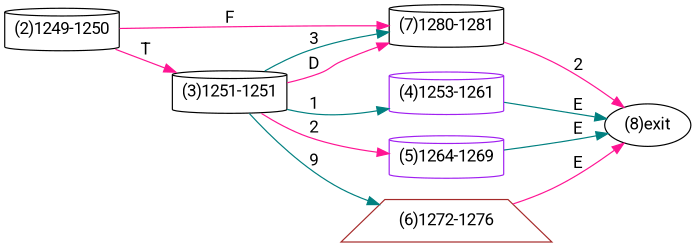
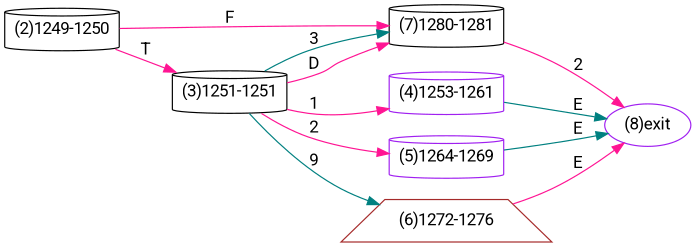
edge "(3)1251-1251" -> "(4)1253-1261": color teal -> deeppink
node "(8)exit": color black -> purple
